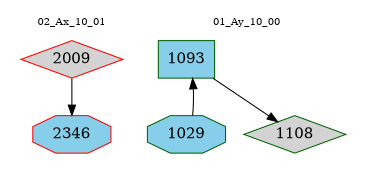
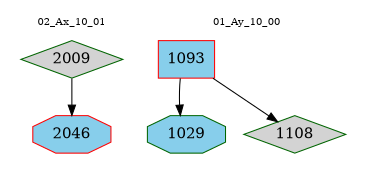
node "2009": color red -> darkgreen
node "1093": color darkgreen -> red
edge "1029" -> "1093": reversed
node "2346": label "2346" -> "2046"
